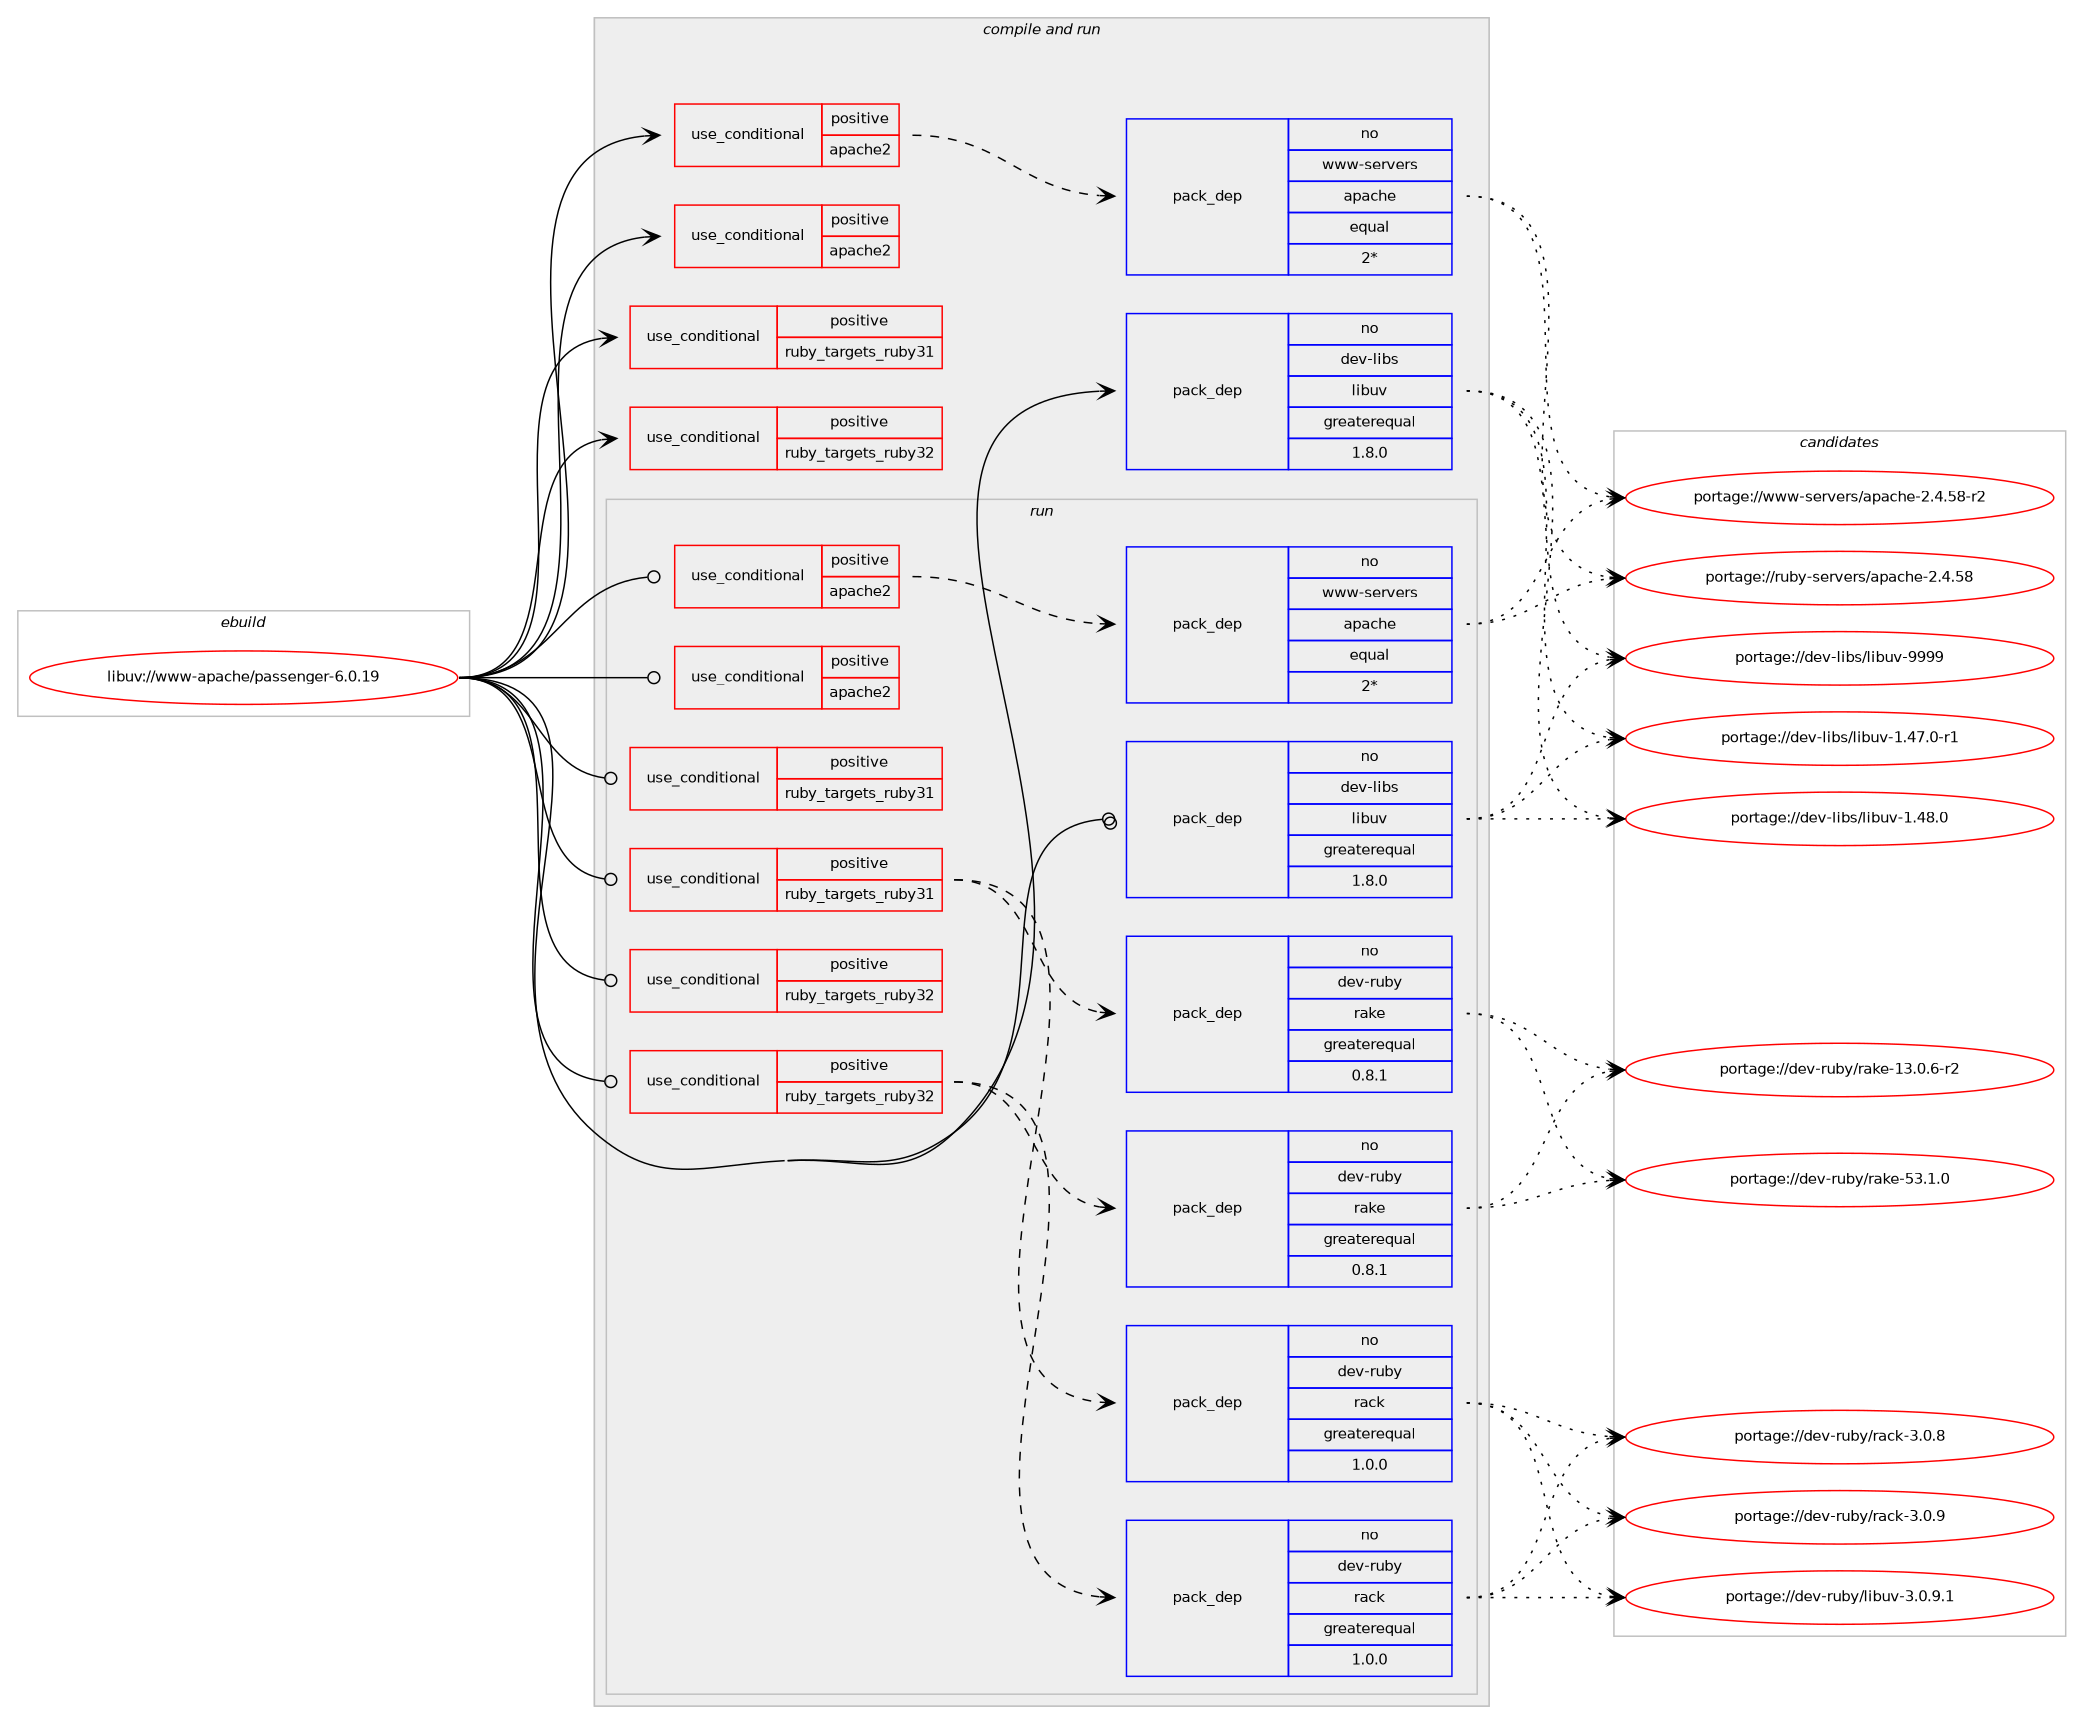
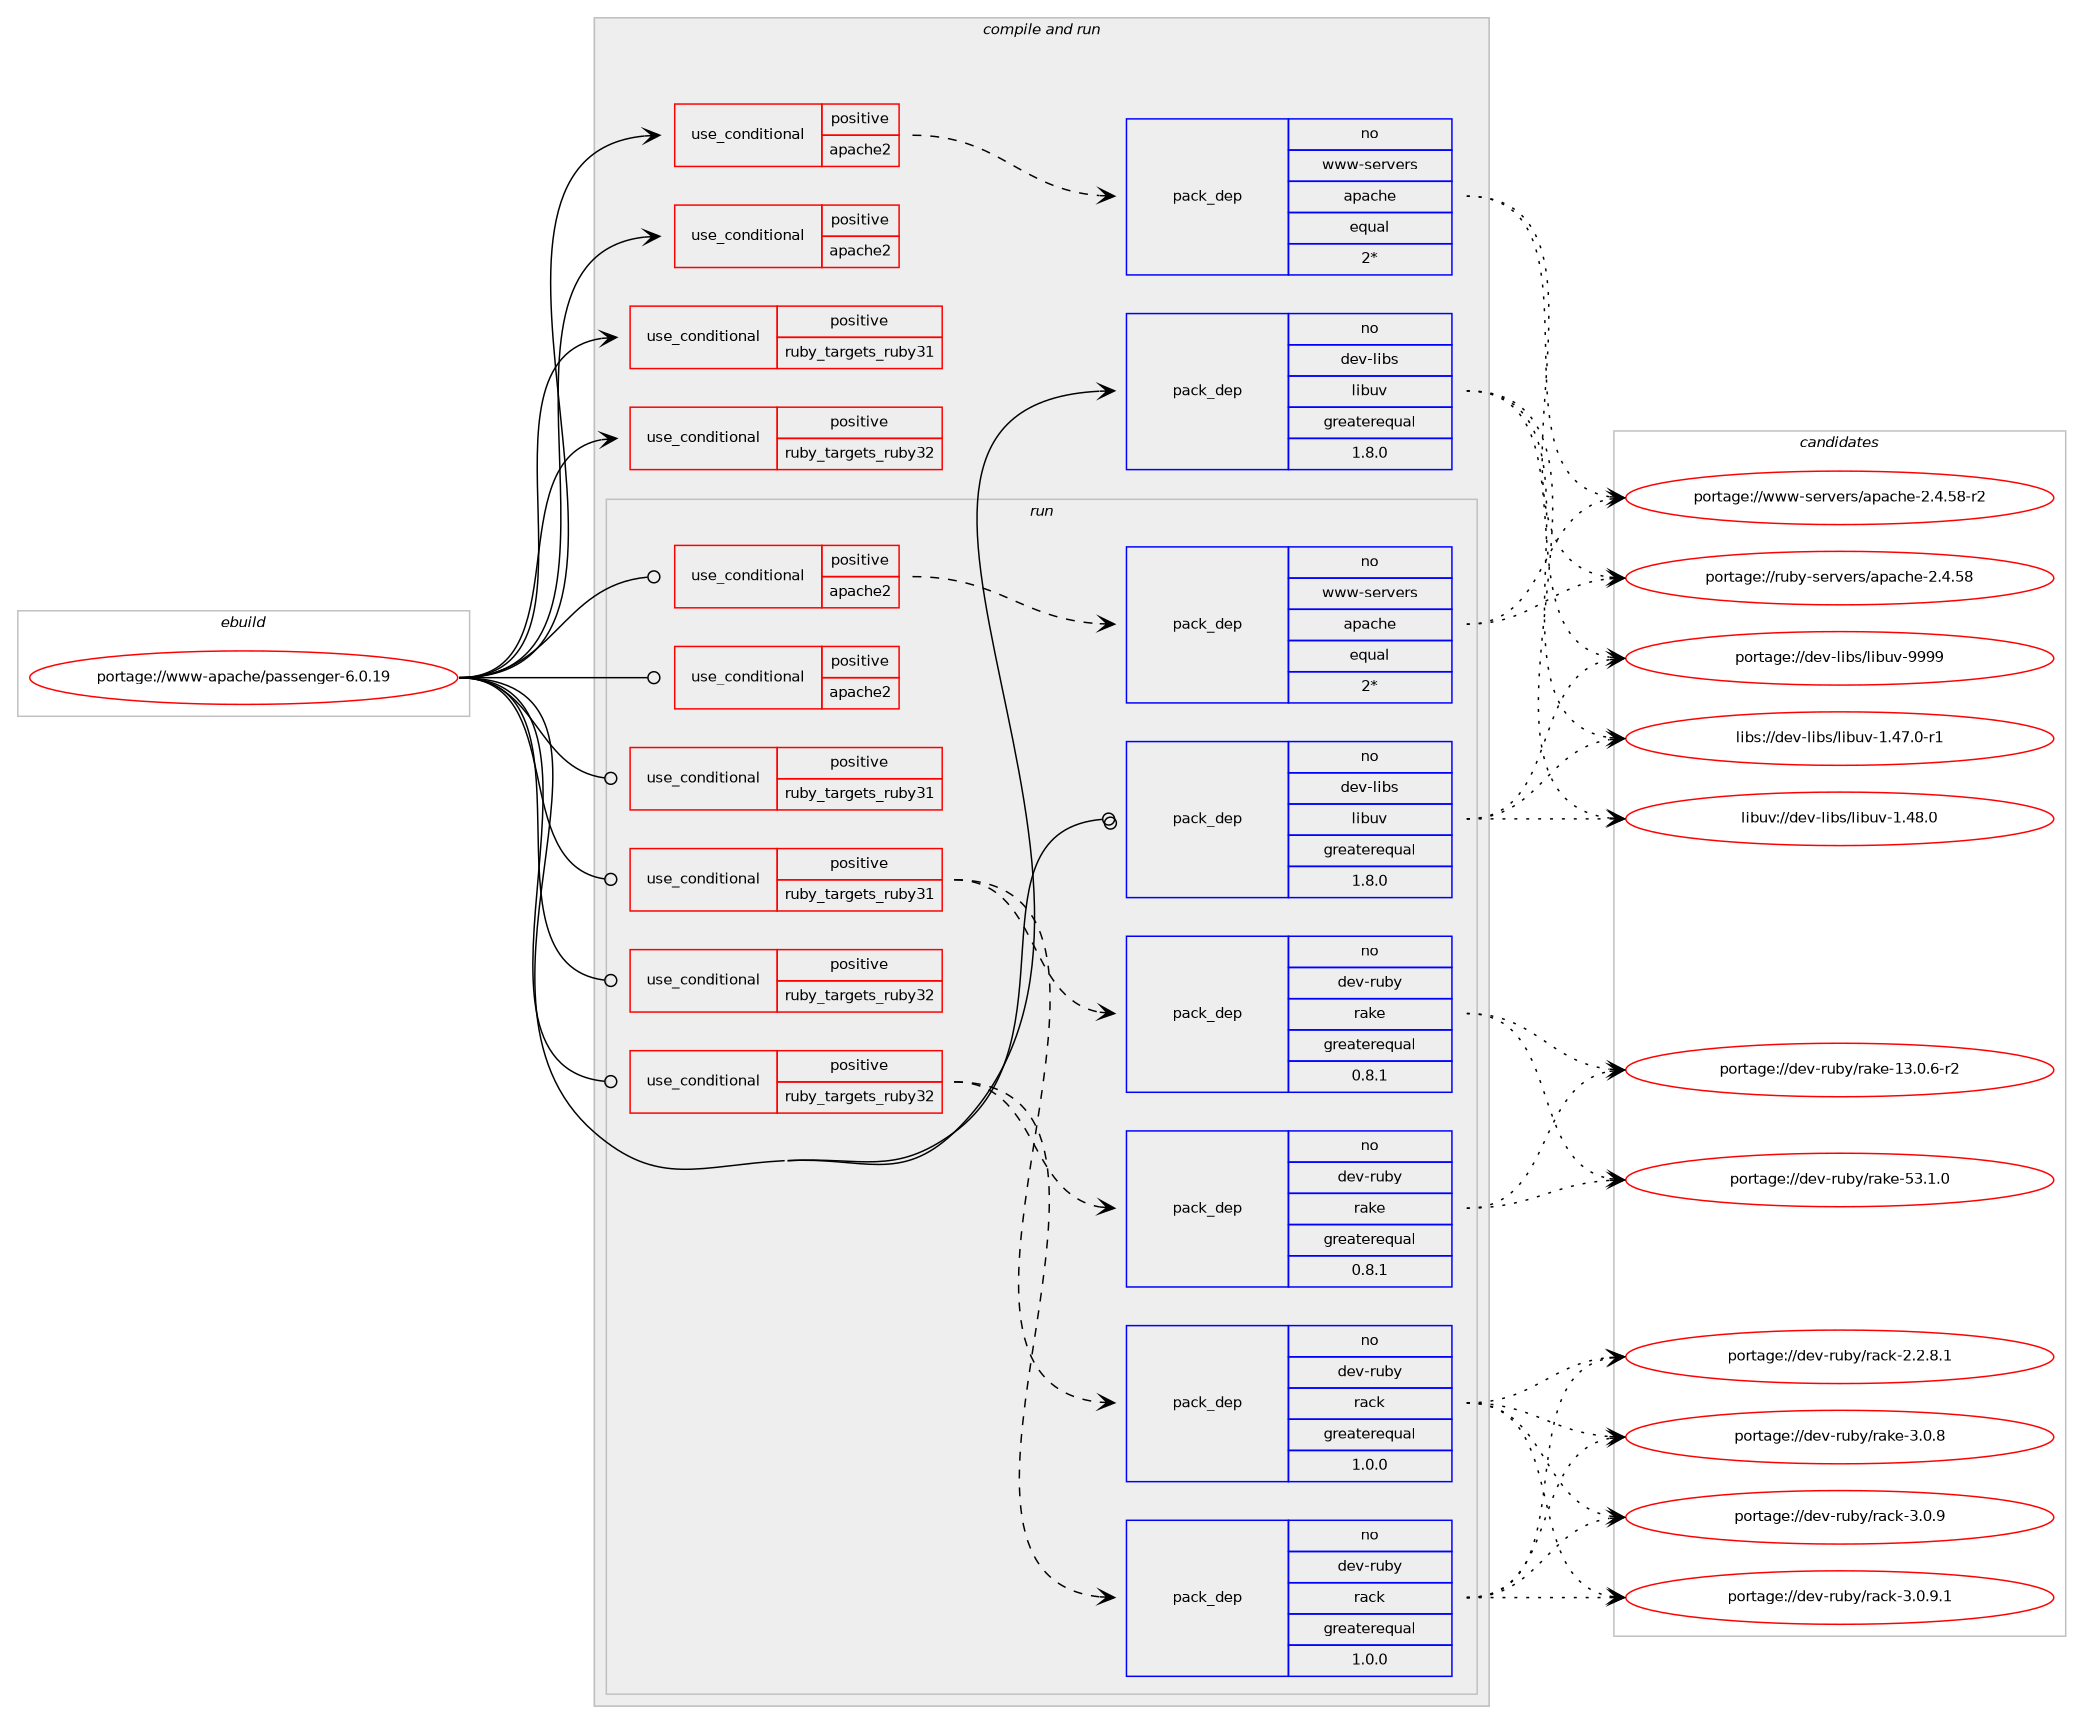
node "libuv://www-apache/passenger-6.0.19": label "libuv://www-apache/passenger-6.0.19" -> "portage://www-apache/passenger-6.0.19"
node "portage://dev-libs/libuv-1.47.0-r1": label "portage://dev-libs/libuv-1.47.0-r1" -> "libs://dev-libs/libuv-1.47.0-r1"
node "portage://dev-libs/libuv-1.48.0": label "portage://dev-libs/libuv-1.48.0" -> "libuv://dev-libs/libuv-1.48.0"
node "portage://dev-ruby/rack-2.2.8.1": added
node "portage://dev-ruby/rack-3.0.8": label "portage://dev-ruby/rack-3.0.8" -> "portage://dev-ruby/rake-3.0.8"
node "portage://dev-ruby/libuv-3.0.9.1": label "portage://dev-ruby/libuv-3.0.9.1" -> "portage://dev-ruby/rack-3.0.9.1"
